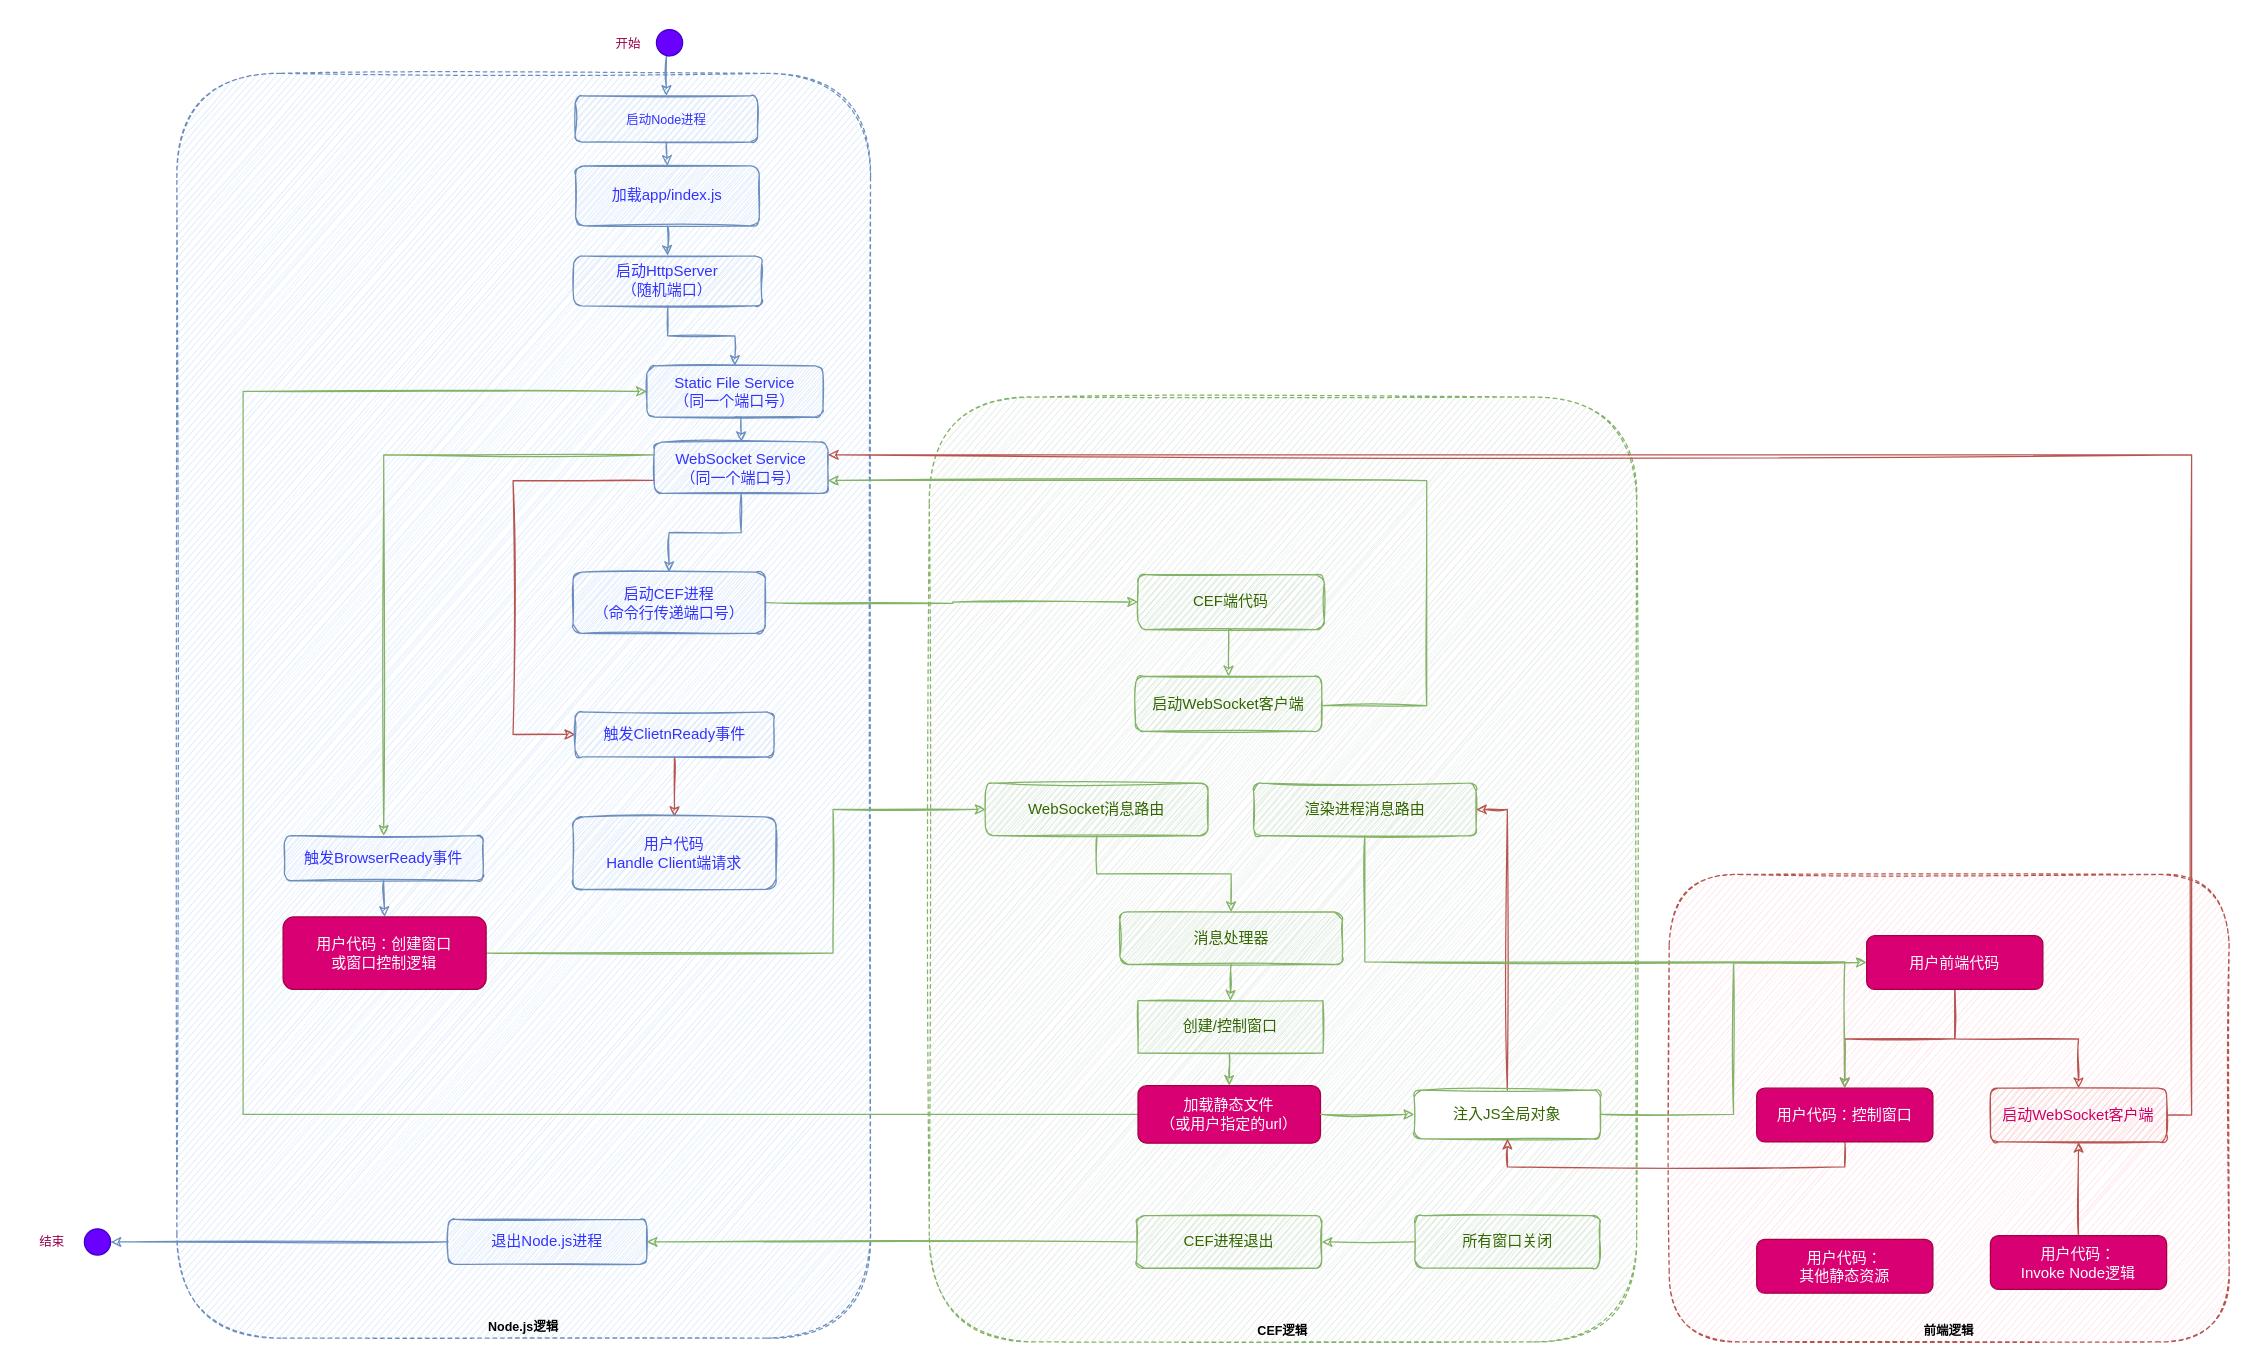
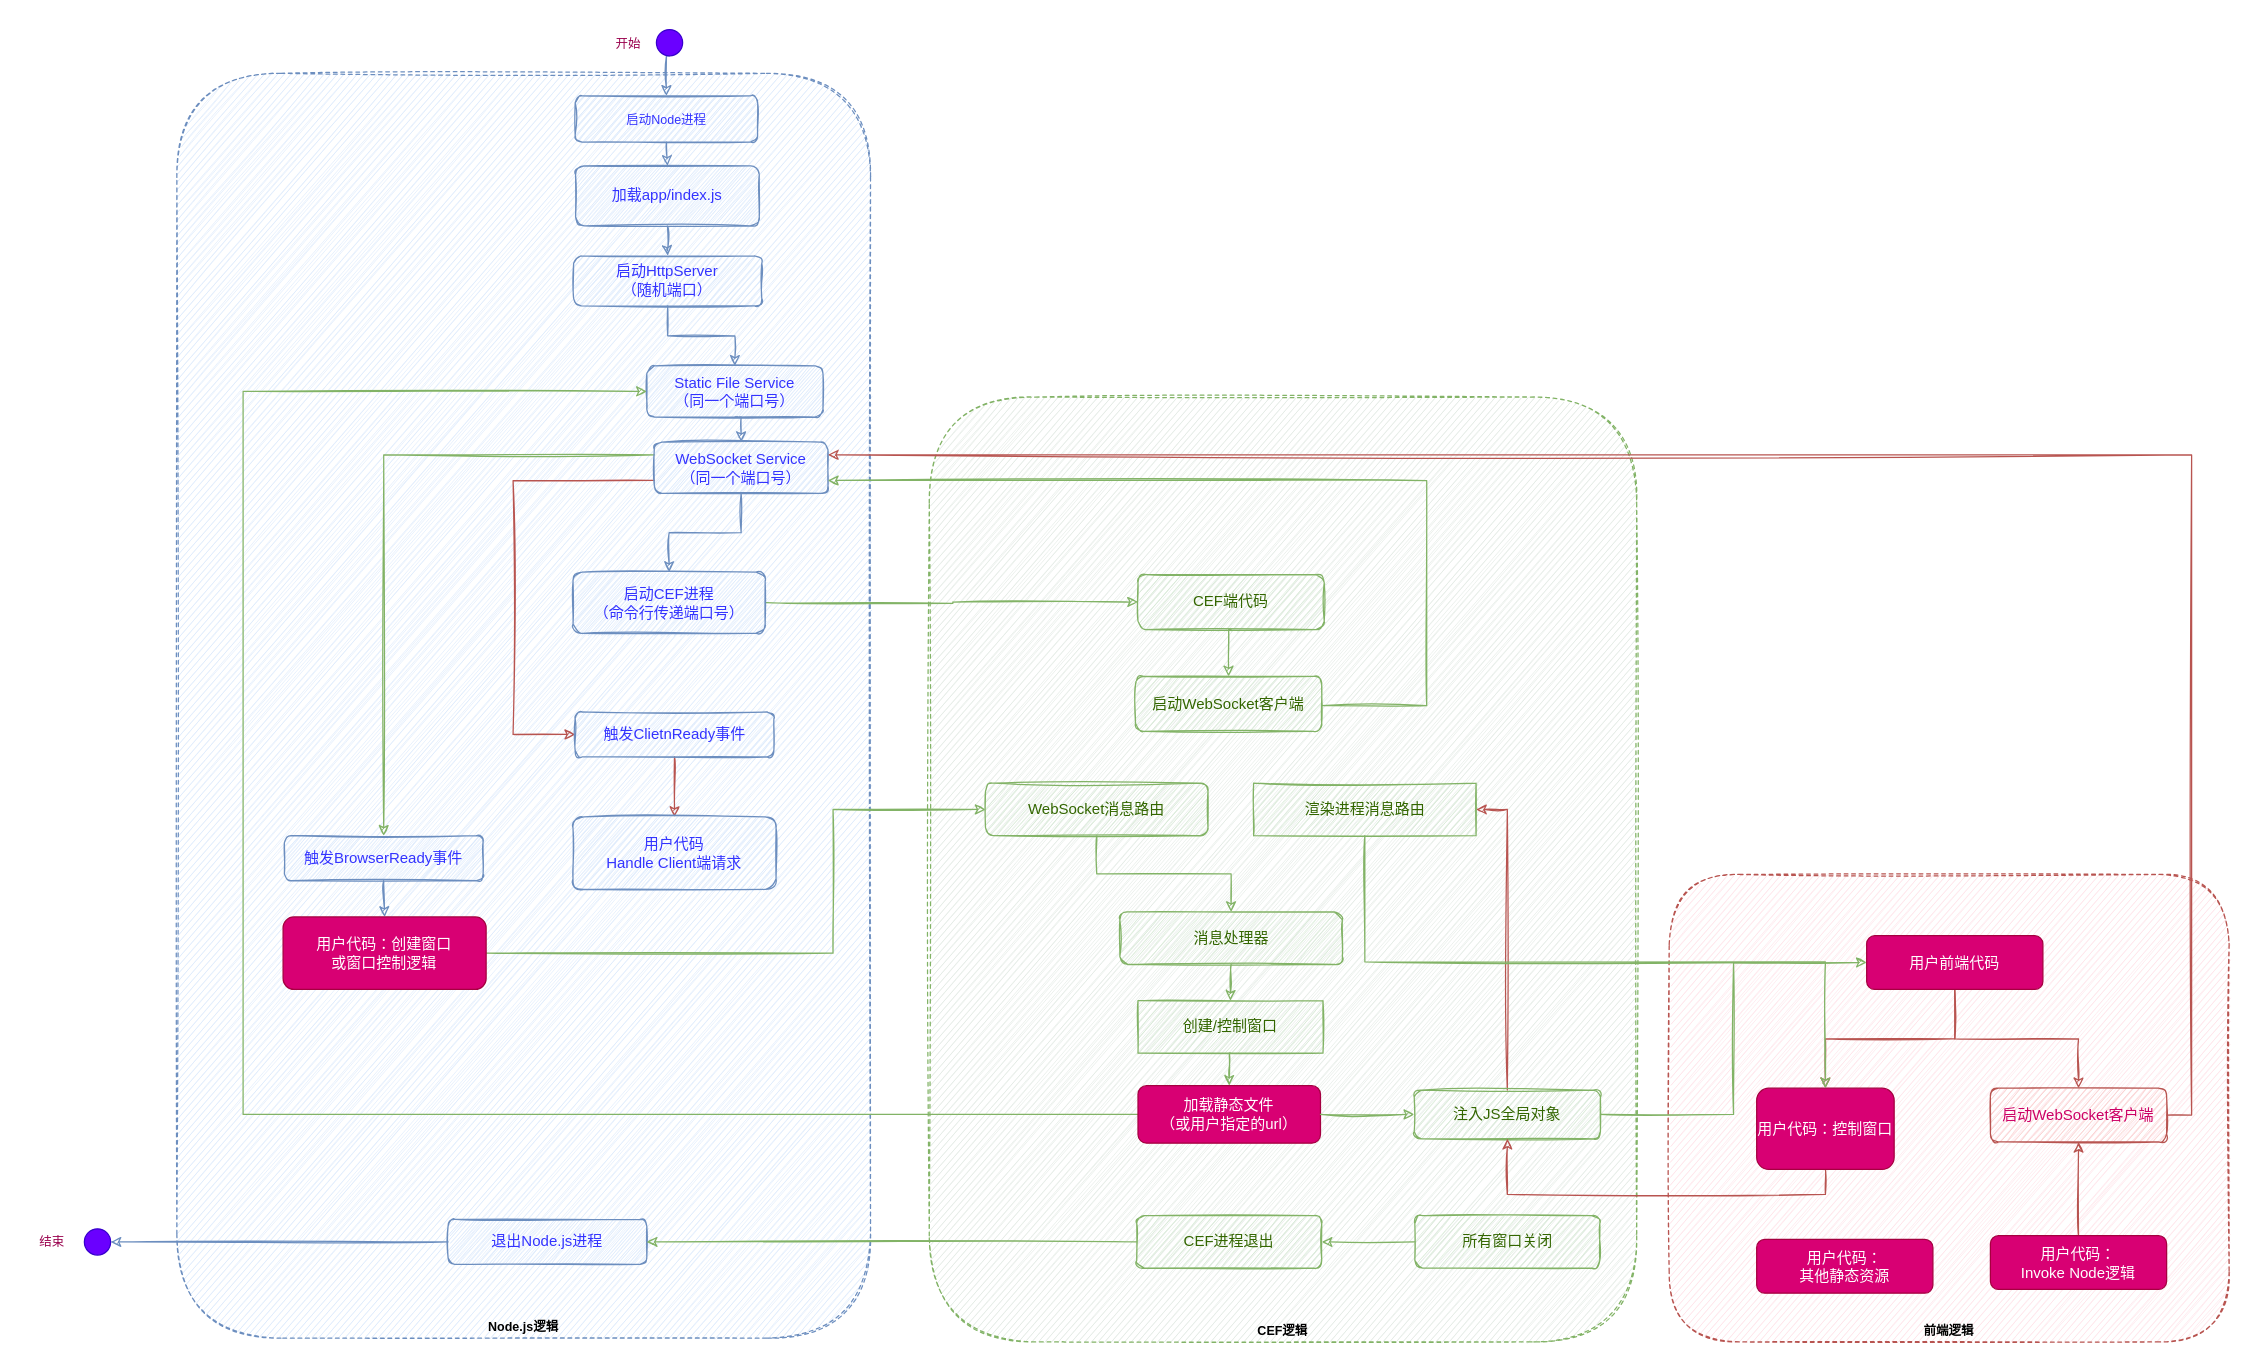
node "渲染进程消息路由": shape rounded rectangle -> rectangle
node "注入JS全局对象": fillcolor #ffffff -> #d5e8d4
node "用户代码：控制窗口": size 176x54 -> 138x81
